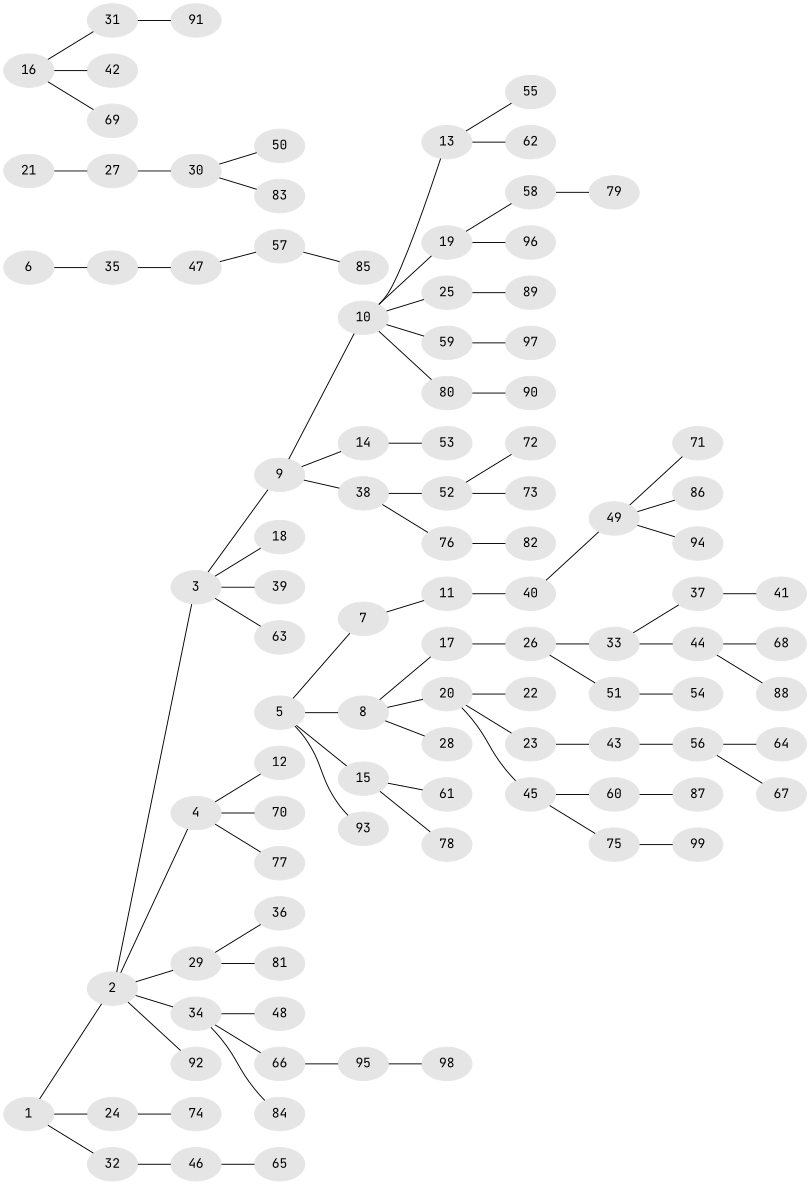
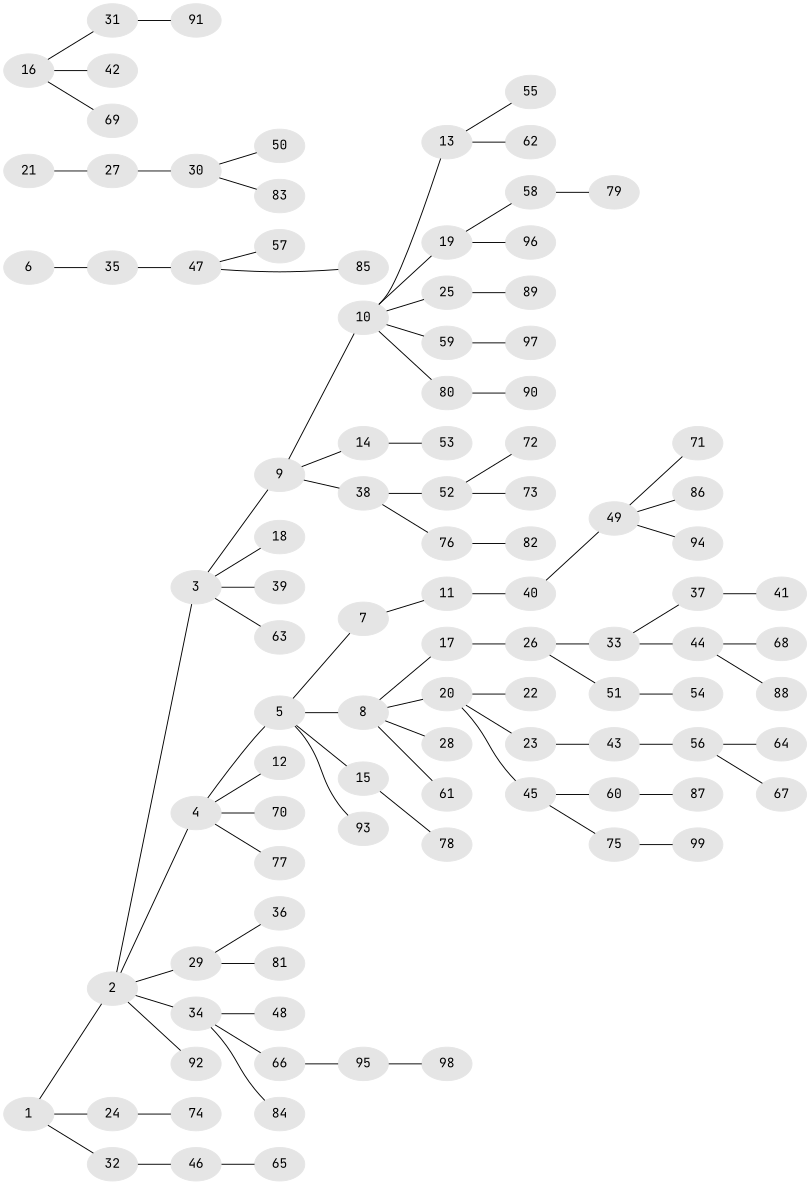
edge "57" -- "85": now "47" -- "85"
edge "5" -- "4": added
edge "15" -- "61": now "8" -- "61"
